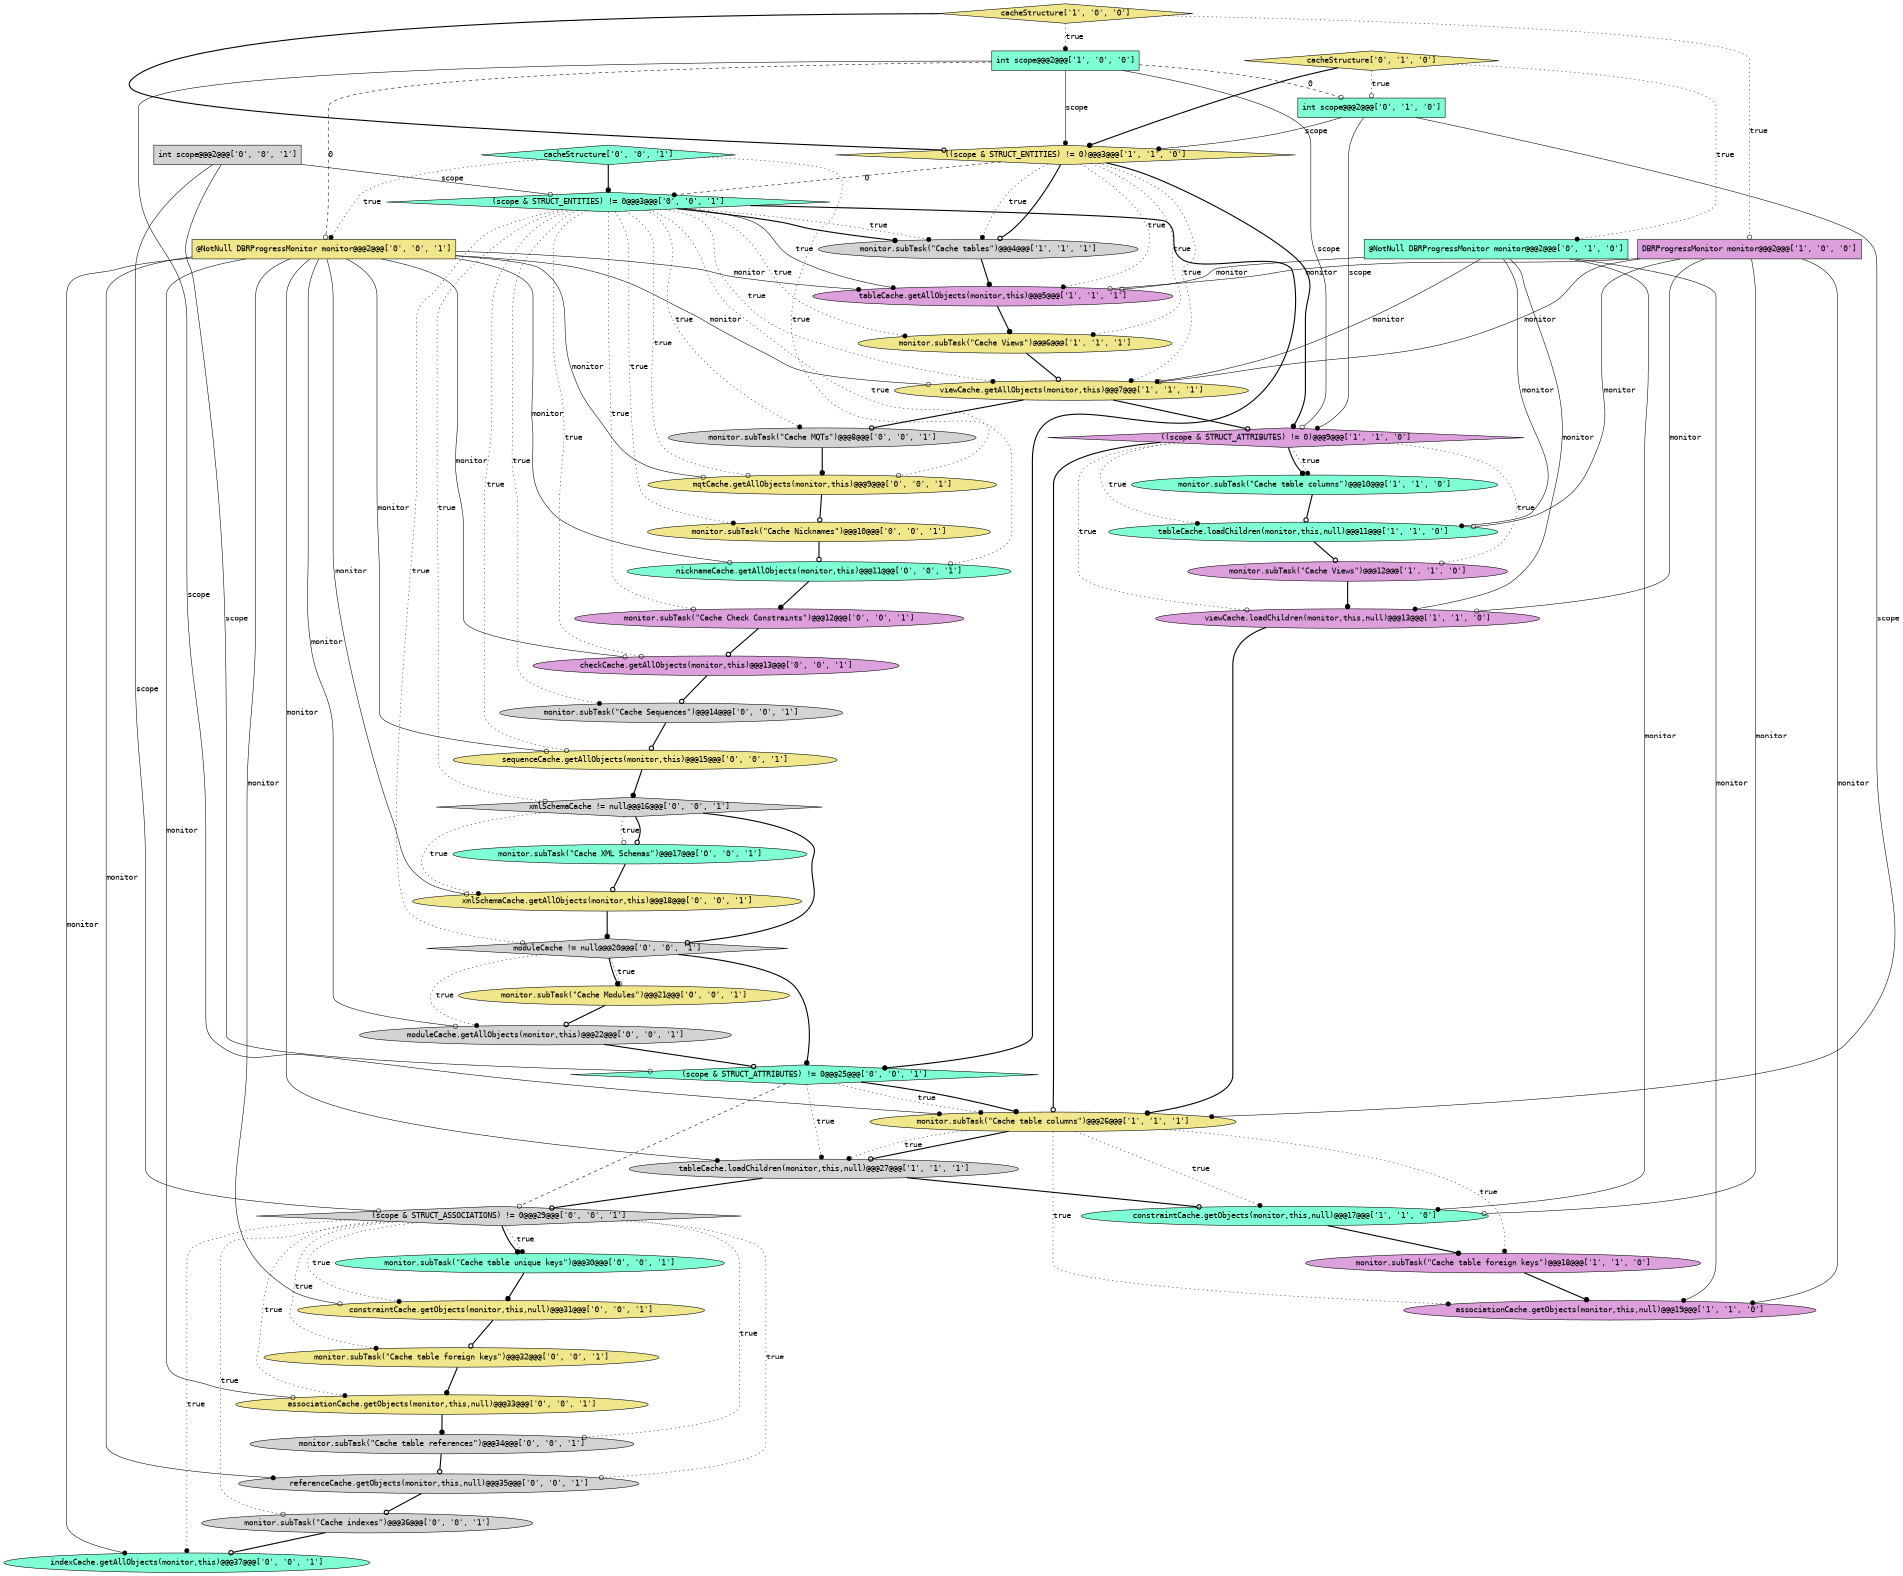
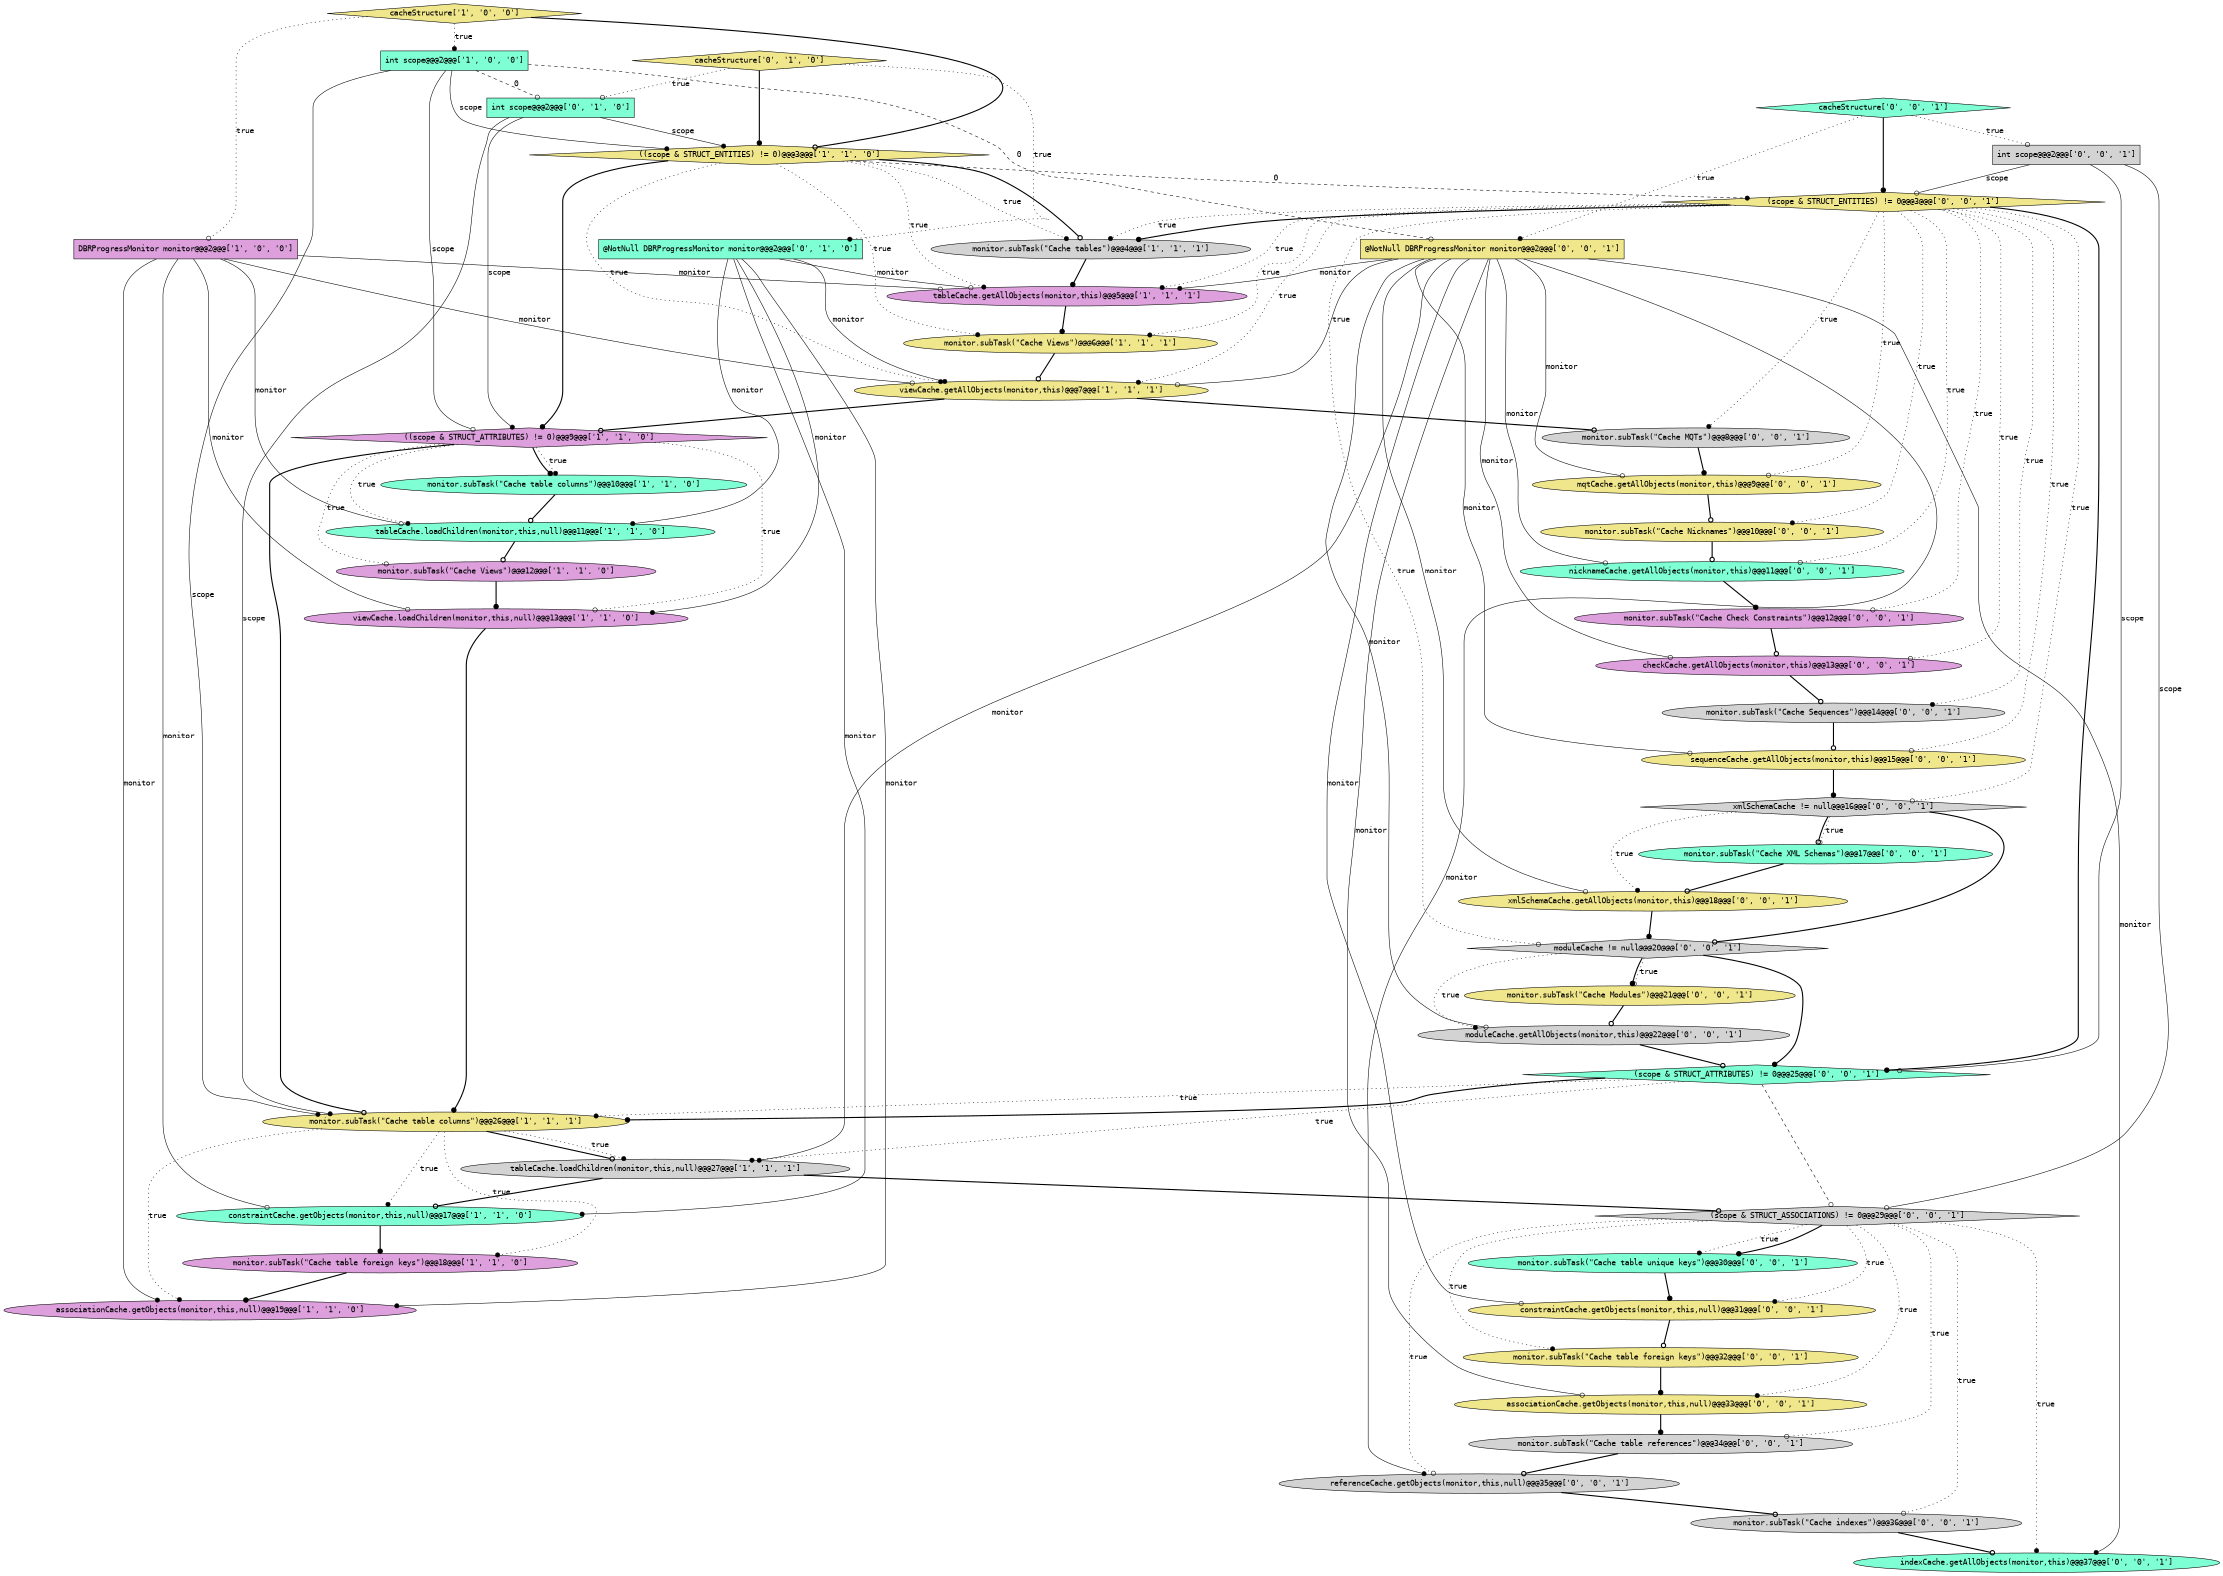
node "(scope & STRUCT_ENTITIES) != 0@@@3@@@['0', '0', '1']": fillcolor aquamarine -> khaki
edge "(scope & STRUCT_ENTITIES) != 0@@@3@@@['0', '0', '1']" -> "tableCache.getAllObjects(monitor,this)@@@5@@@['1', '1', '1']": style solid -> dotted
edge "@NotNull DBRProgressMonitor monitor@@@2@@@['0', '0', '1']" -> "viewCache.getAllObjects(monitor,this)@@@7@@@['1', '1', '1']": label "monitor" -> "true"
edge "cacheStructure['0', '0', '1']" -> "mqtCache.getAllObjects(monitor,this)@@@9@@@['0', '0', '1']": now "cacheStructure['0', '0', '1']" -> "int scope@@@2@@@['0', '0', '1']"
